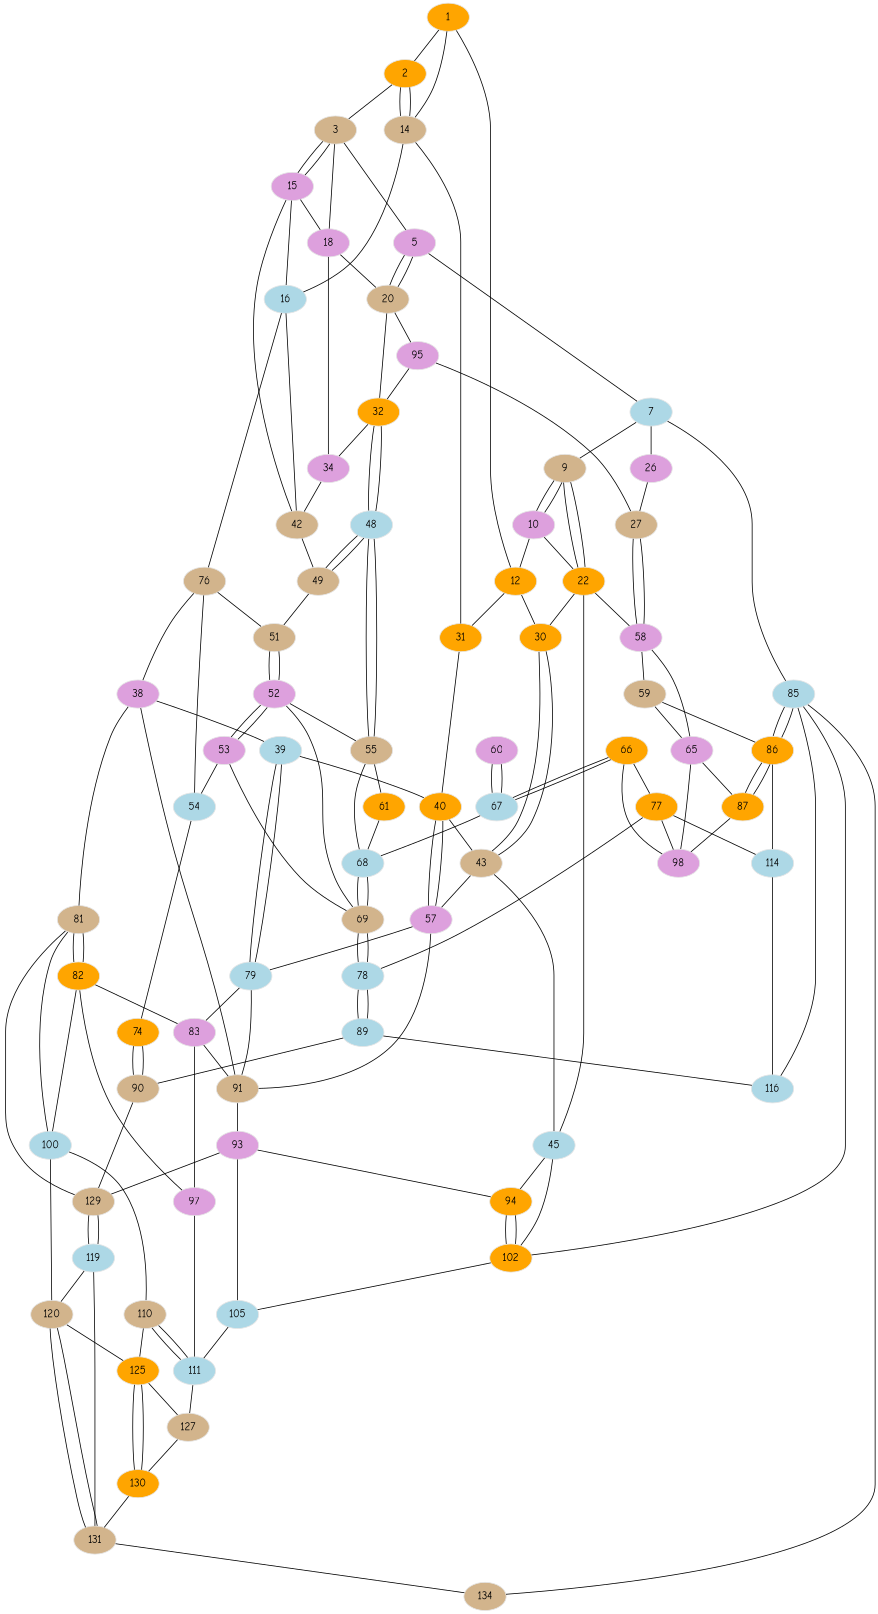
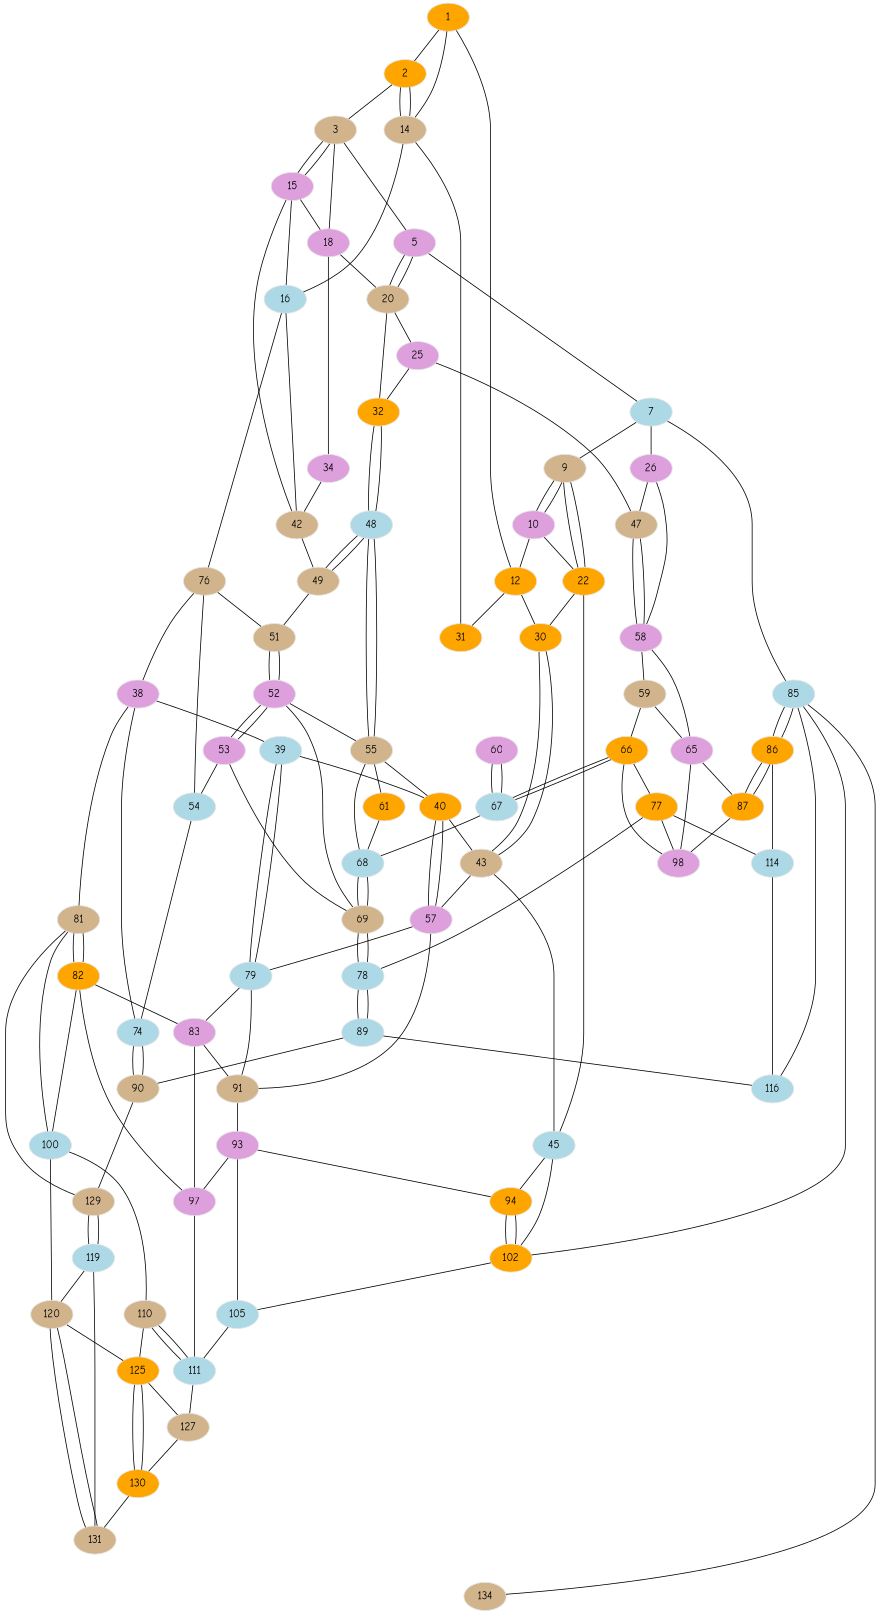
node "95": label "95" -> "25"
edge "32" -- "34": removed
node "27": label "27" -> "47"
edge "22" -- "58": now "26" -- "58"
edge "31" -- "40": now "55" -- "40"
edge "59" -- "86": now "59" -- "66"
edge "38" -- "91": now "38" -- "74"
node "74": fillcolor orange -> lightblue
edge "93" -- "129": now "93" -- "97"
edge "131" -- "134": removed
